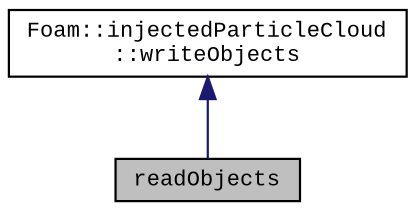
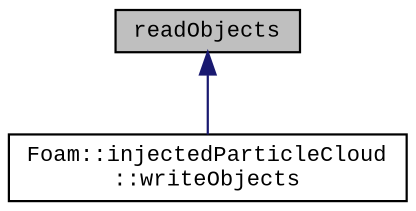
edge "readObjects" -> "Foam::injectedParticleCloud ::writeObjects": reversed
